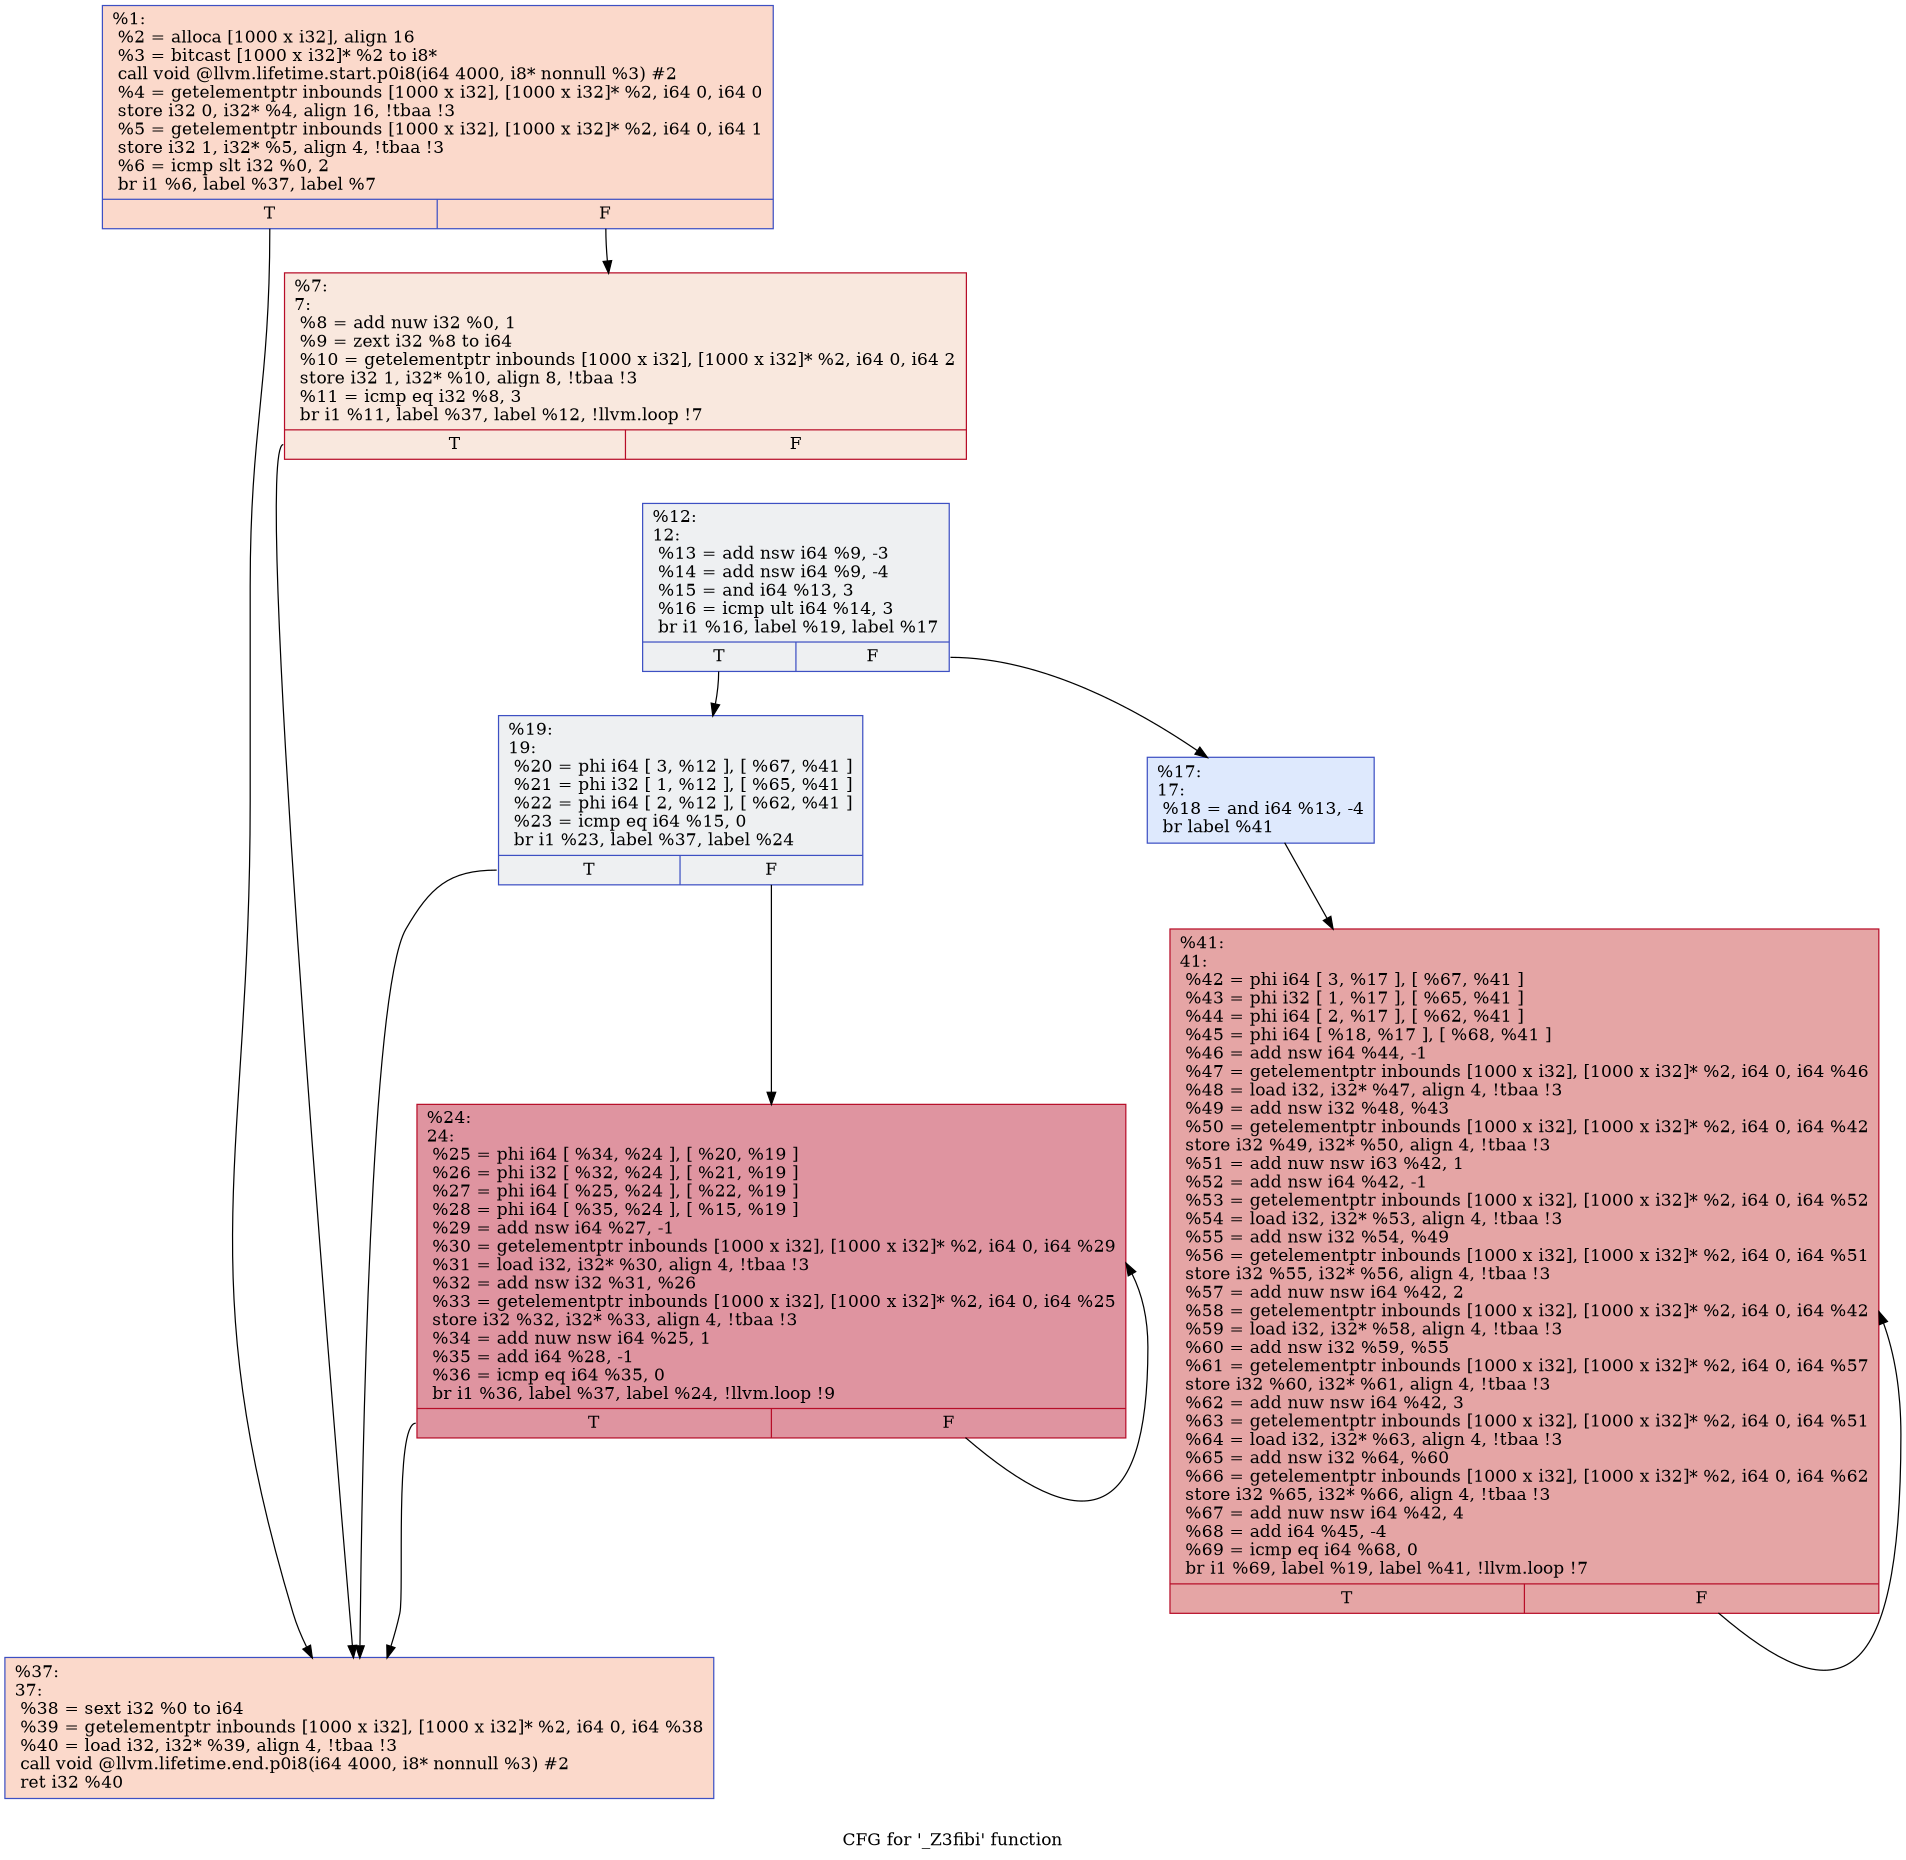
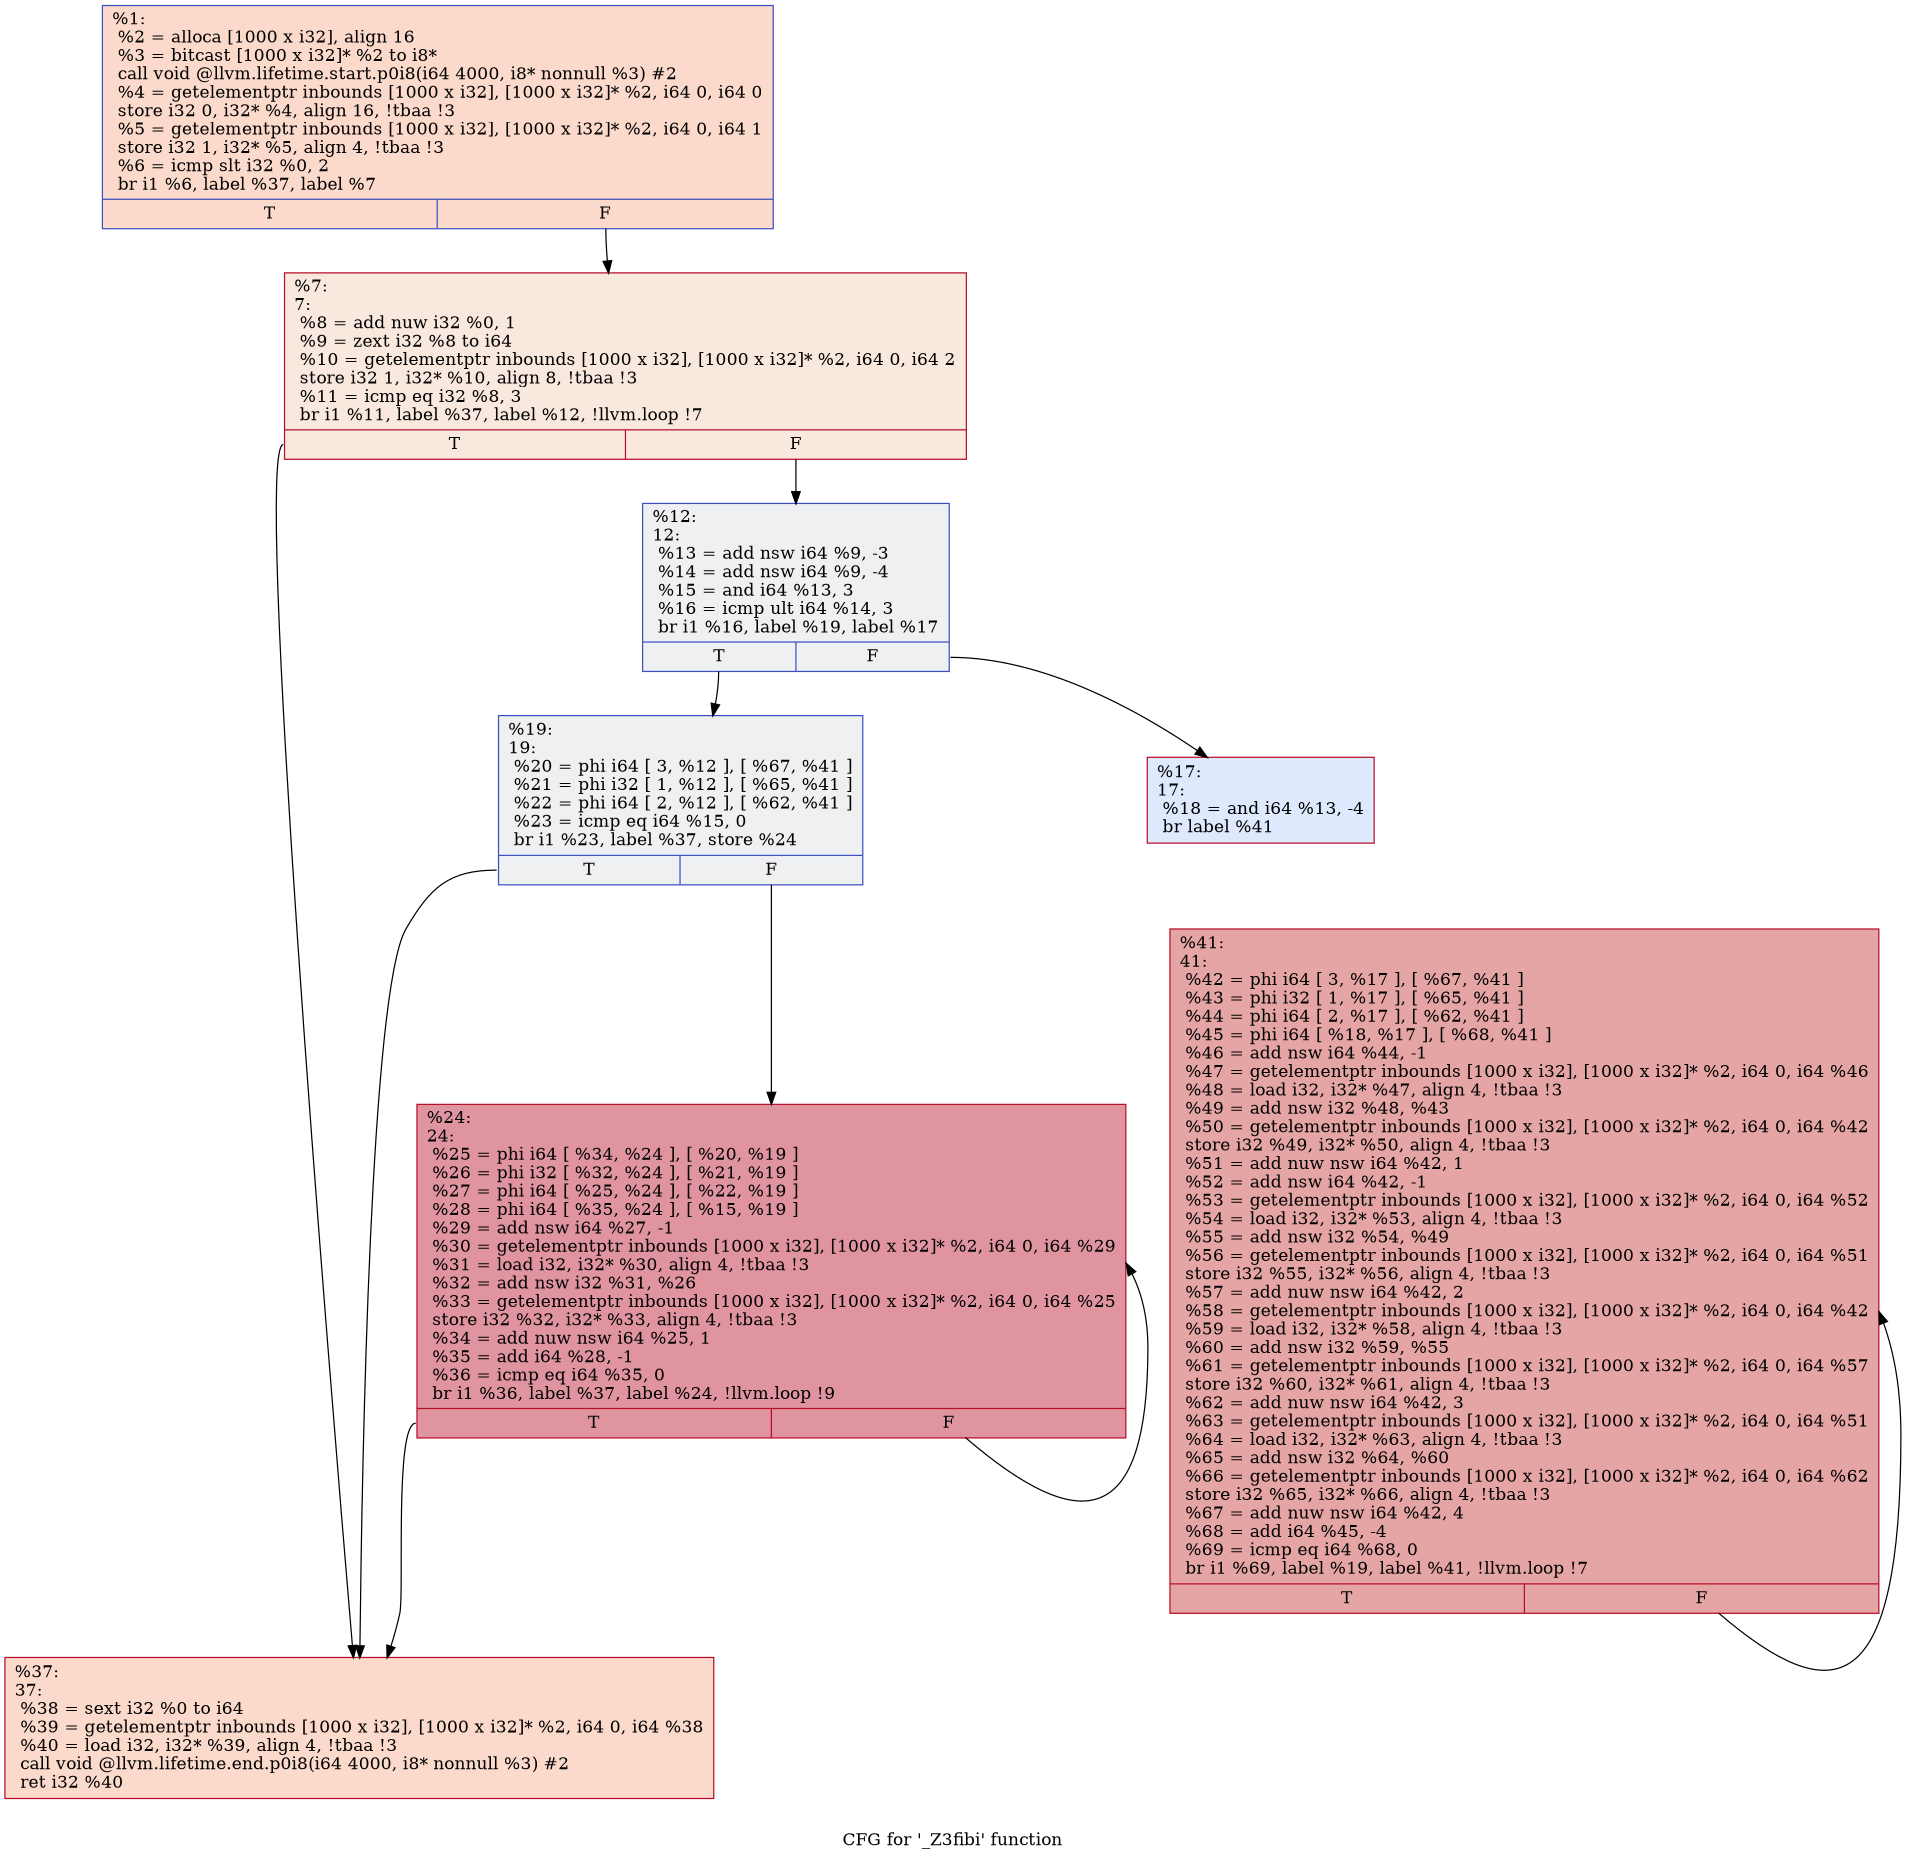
edge "%7:" -> "%12:": added
node "%17:": color #3d50c3ff -> #b70d28ff
node "%19:": text "br i1 %23, label %37, label %24" -> "br i1 %23, label %37, store %24"
edge "%17:" -> "%41:": removed
edge "%1:" -> "%37:": removed
node "%41:": text "%51 = add nuw nsw i63 %42, 1" -> "%51 = add nuw nsw i64 %42, 1"
node "%37:": color #3d50c3ff -> #b70d28ff
